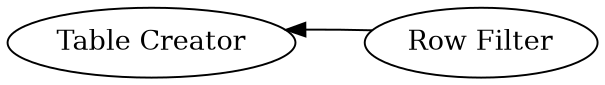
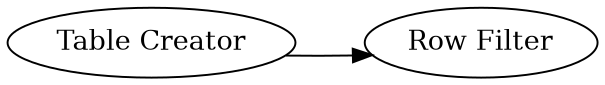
edge "Row Filter" -> "Table Creator": reversed
